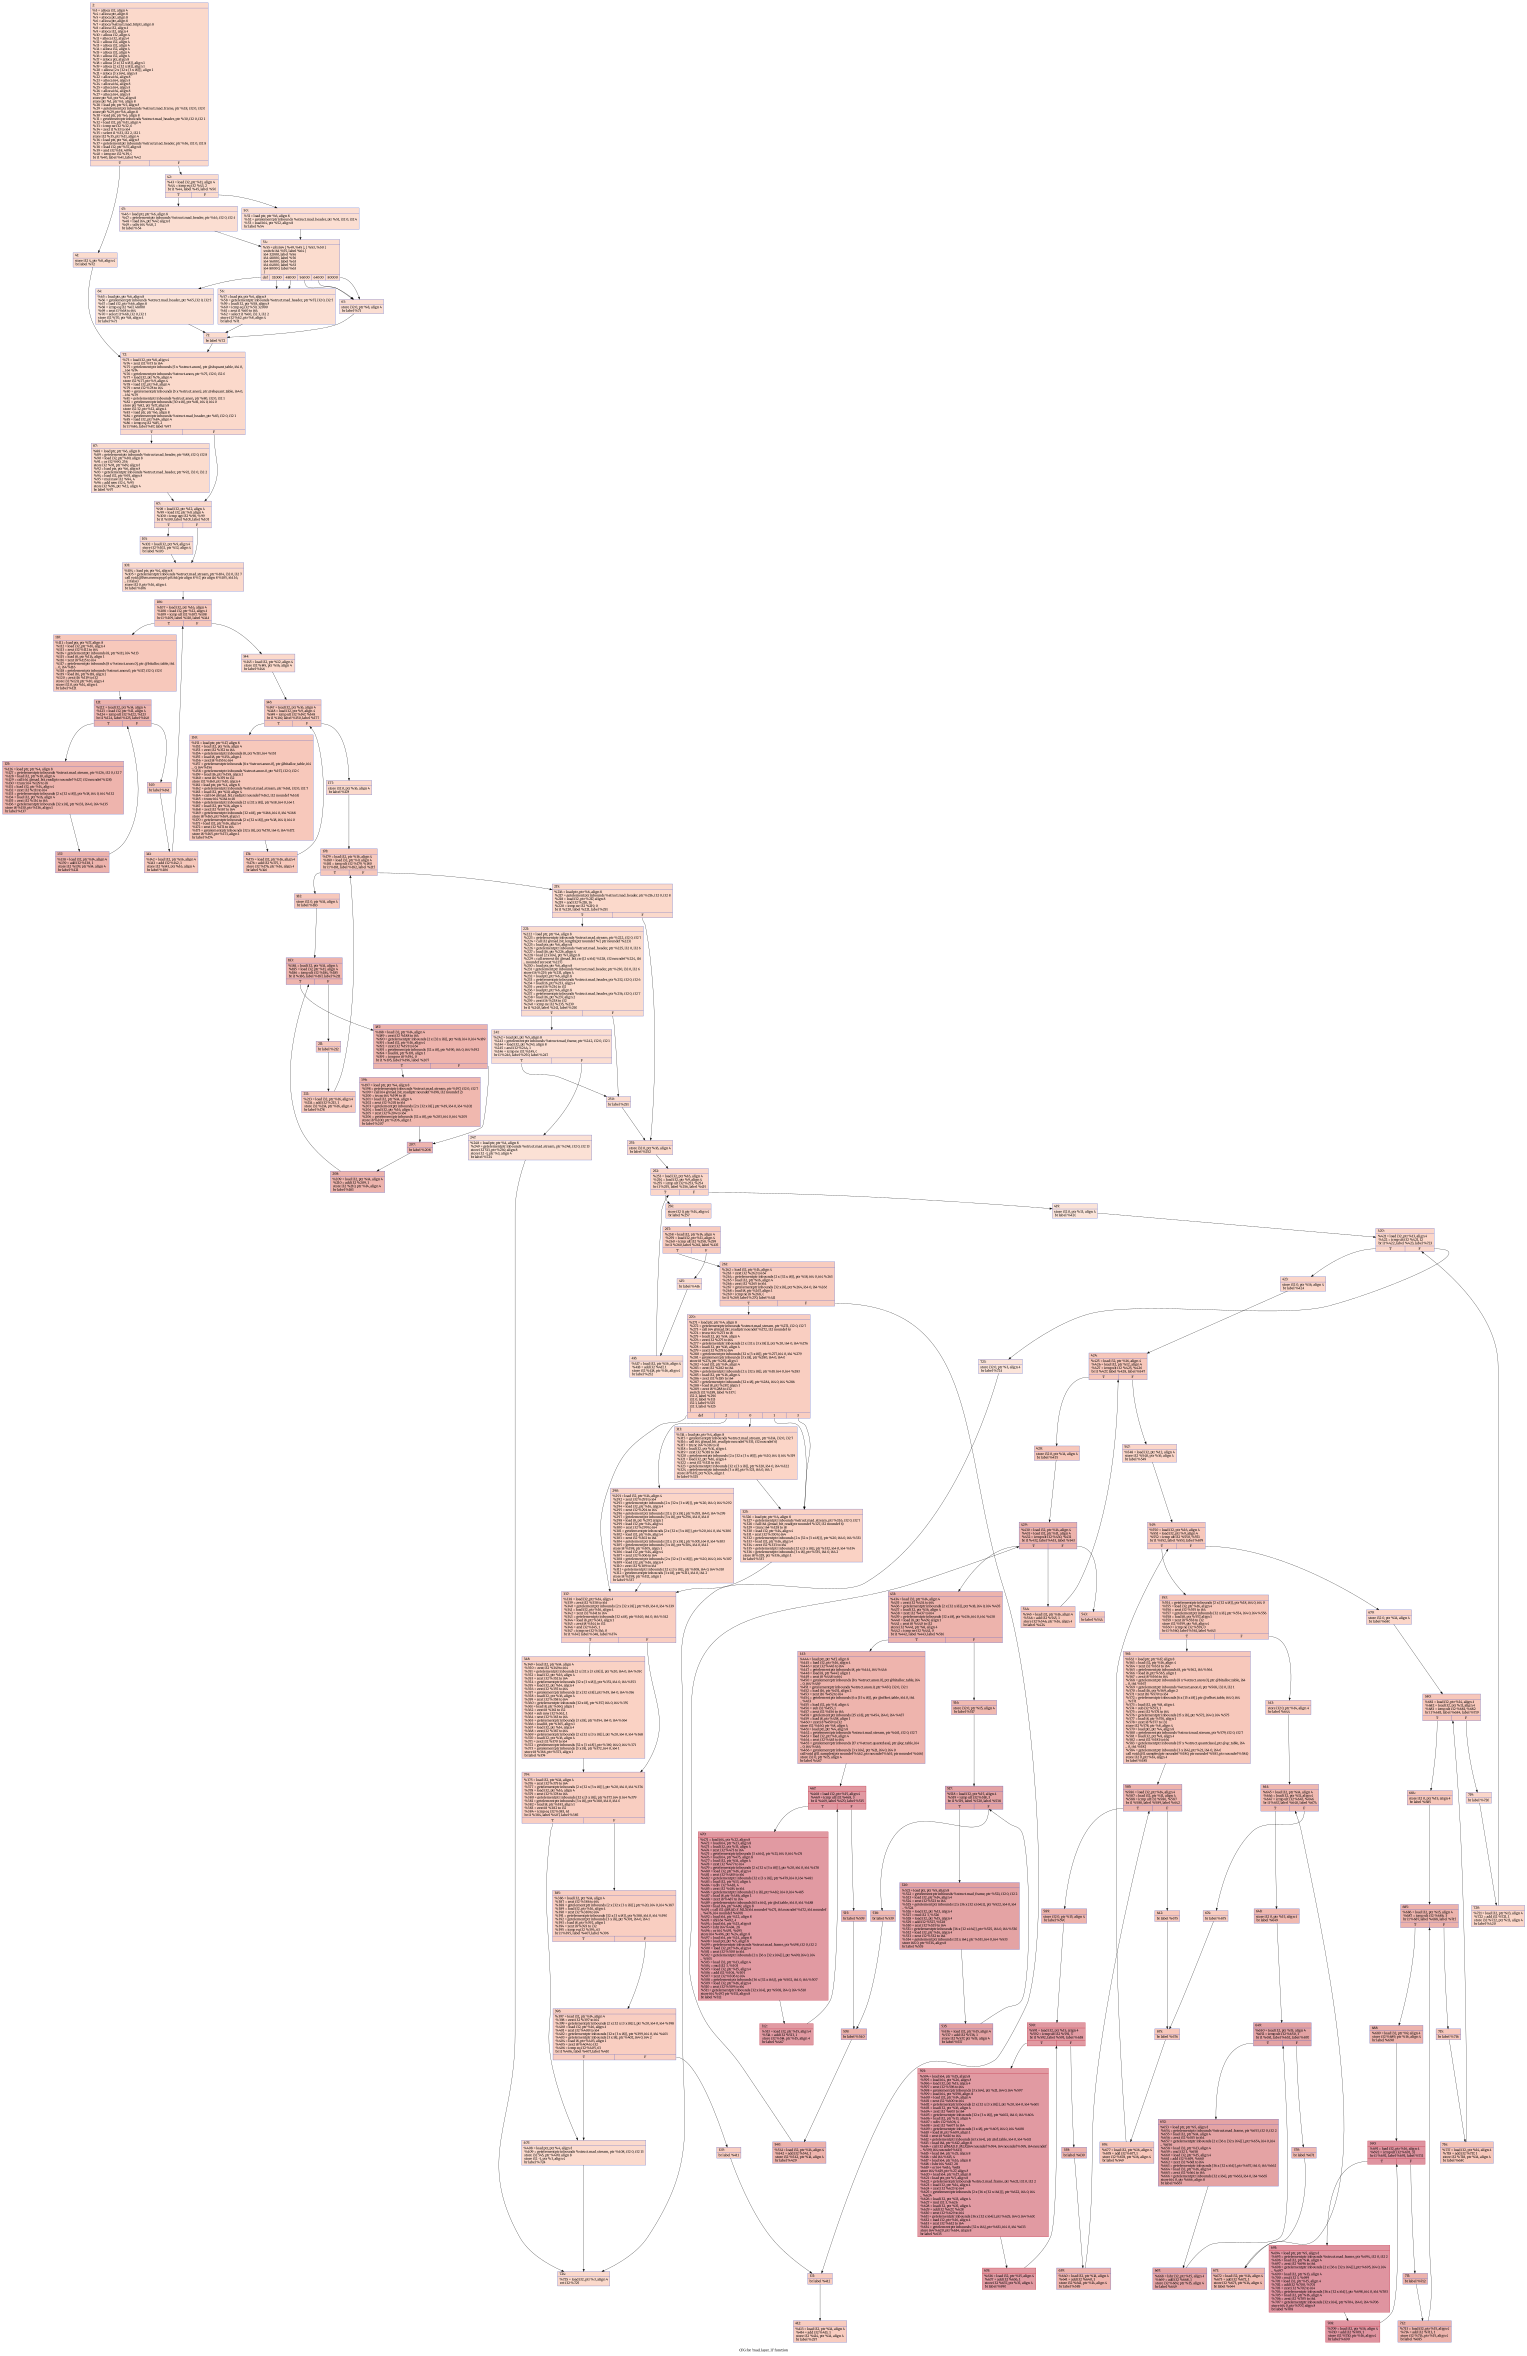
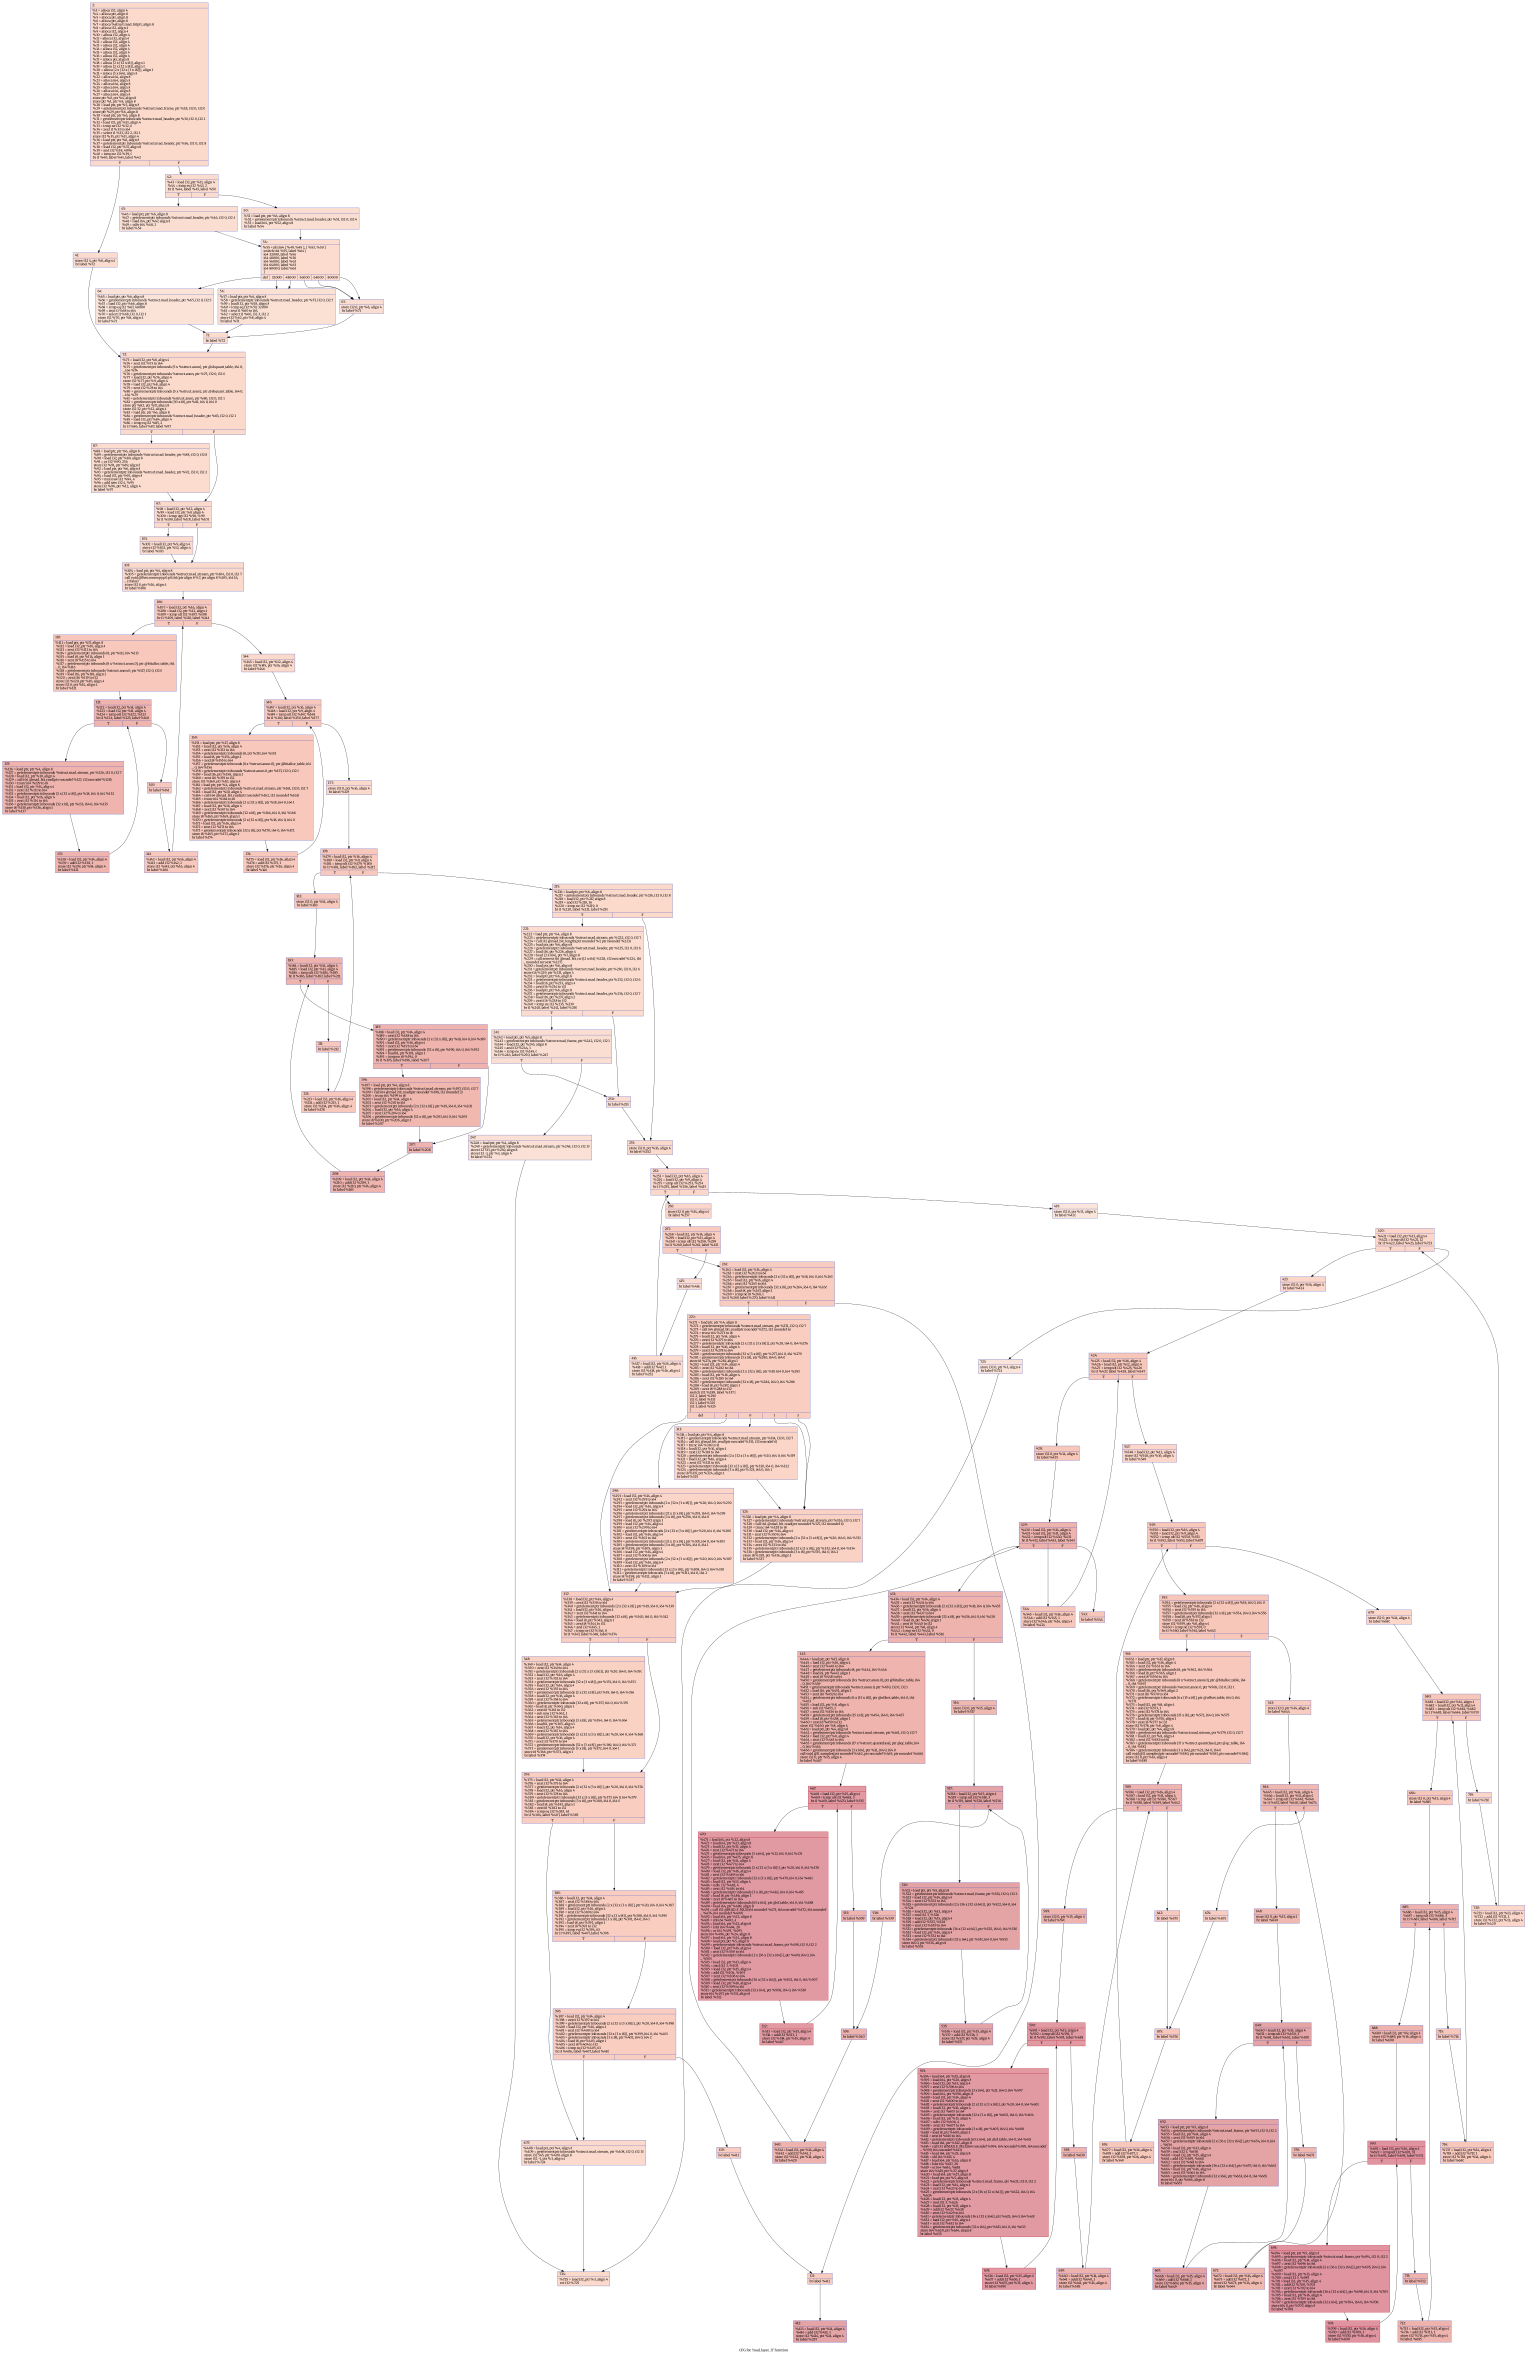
node "667:": text "%668 = lshr i32, ptr %15, align 4" -> "%668 = load i32, ptr %15, align 4"
node "412:": fillcolor #f08b6e70 -> #c32e3170
